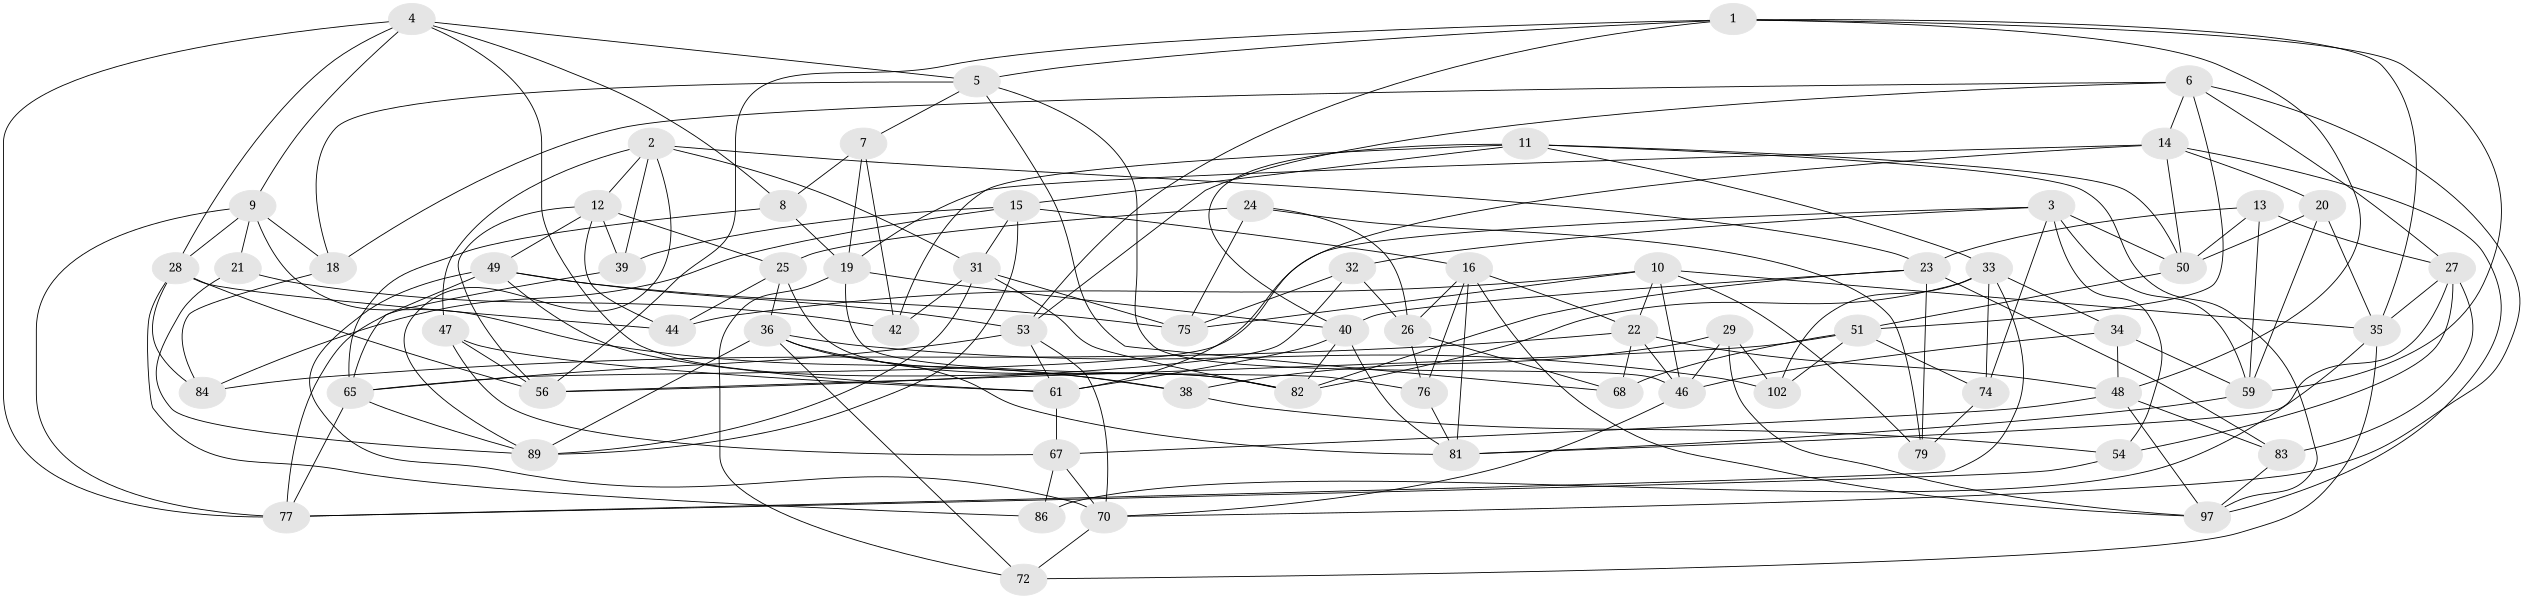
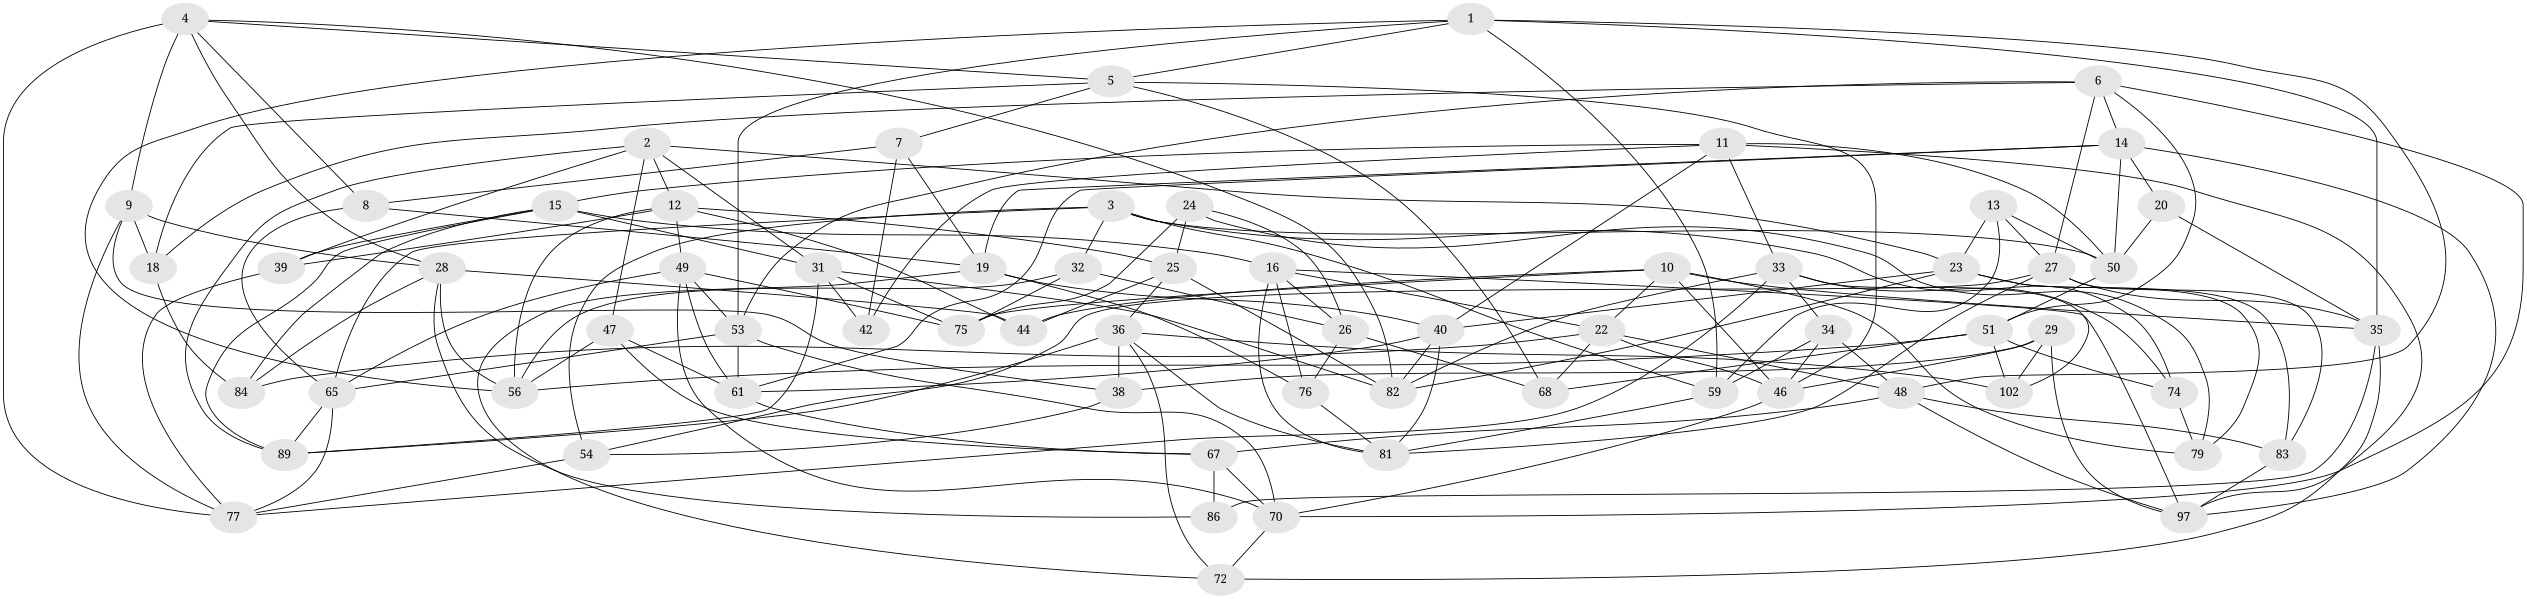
node "21": removed
edge "20" -- "59": removed
